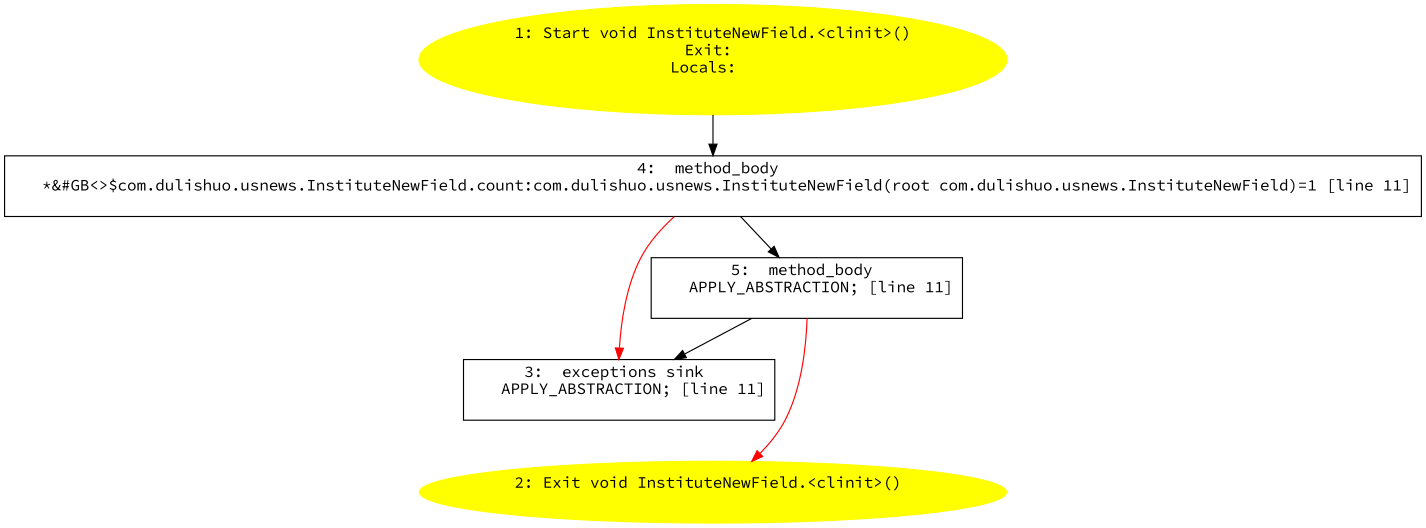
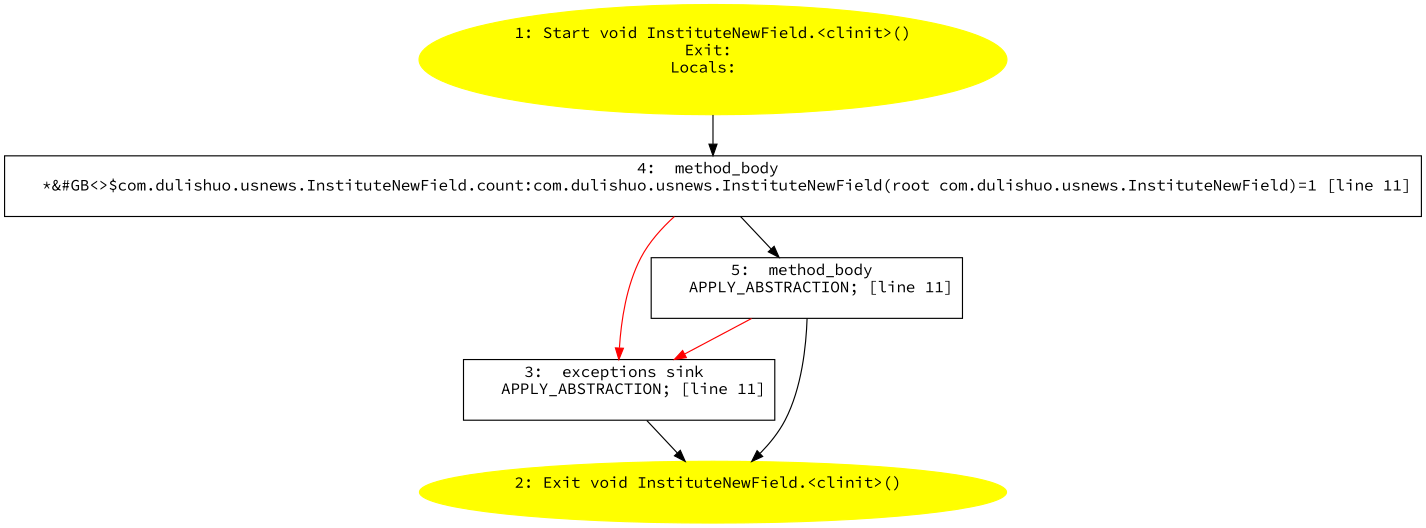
edge "5:  method_body APPLY_ABSTRACTION; [line 11]" -> "3:  exceptions sink APPLY_ABSTRACTION; [line 11]": color black -> red
edge "5:  method_body APPLY_ABSTRACTION; [line 11]" -> "2: Exit void InstituteNewField.<clinit>()": color red -> black
edge "3:  exceptions sink APPLY_ABSTRACTION; [line 11]" -> "2: Exit void InstituteNewField.<clinit>()": added
